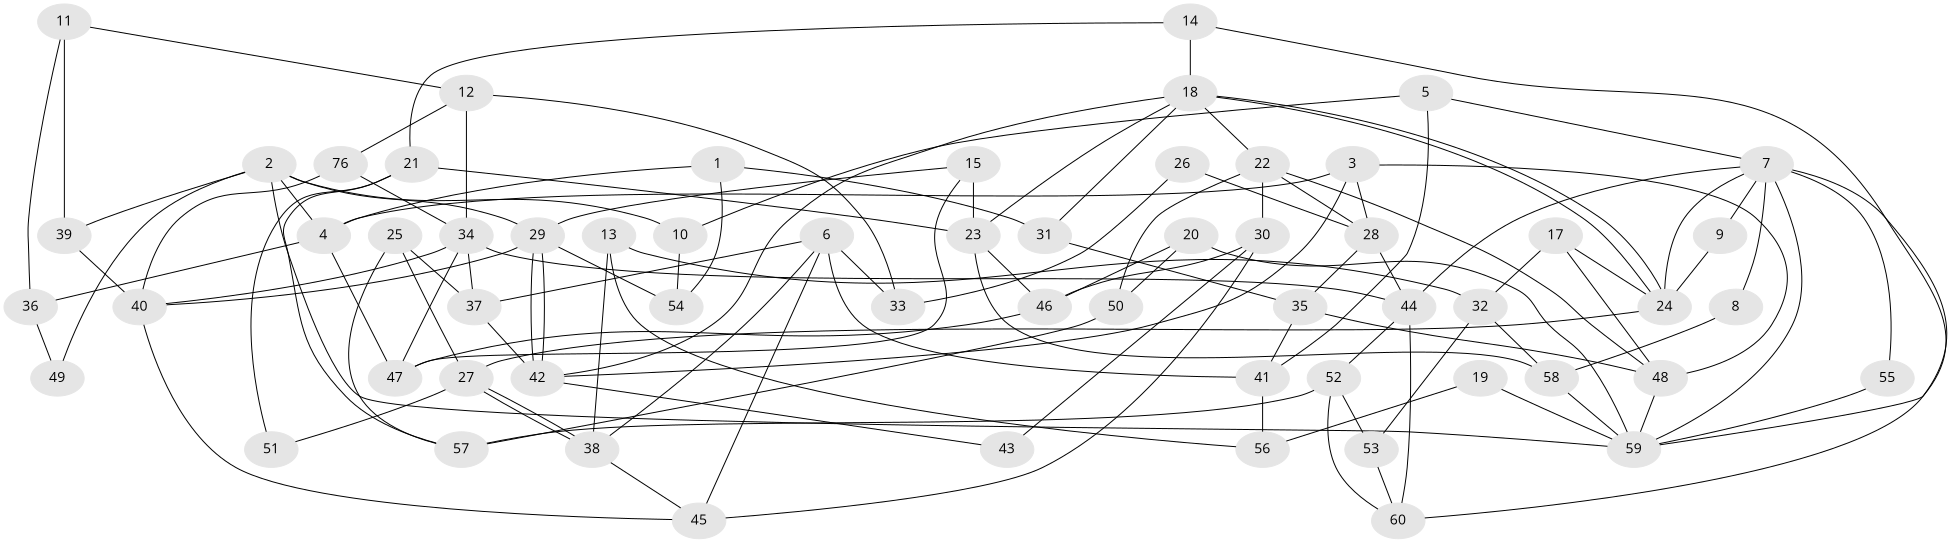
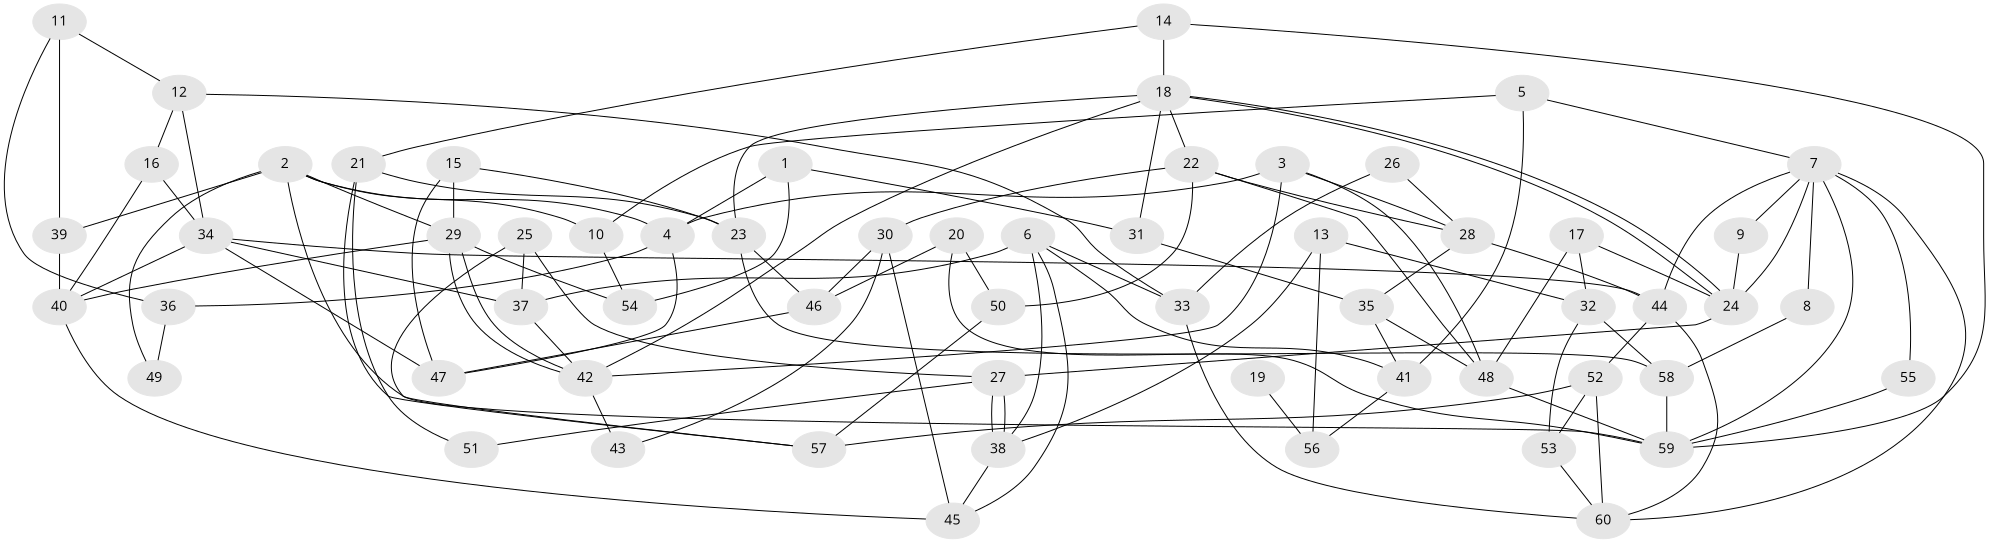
node "76": label "76" -> "16"
edge "19" -- "59": removed
edge "33" -- "60": added
